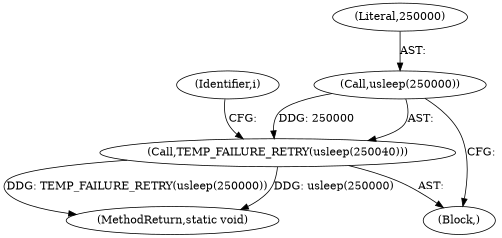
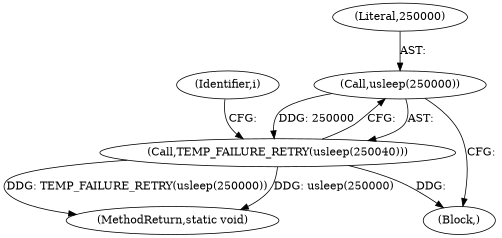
edge "(Call,TEMP_FAILURE_RETRY(usleep(250040)))" -> "(Call,usleep(250000))": added, label "CFG:"
edge "(Call,TEMP_FAILURE_RETRY(usleep(250040)))" -> "(Block,)": label "AST: " -> "DDG: "
